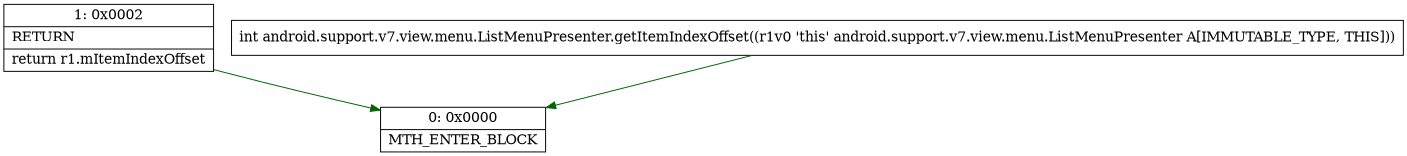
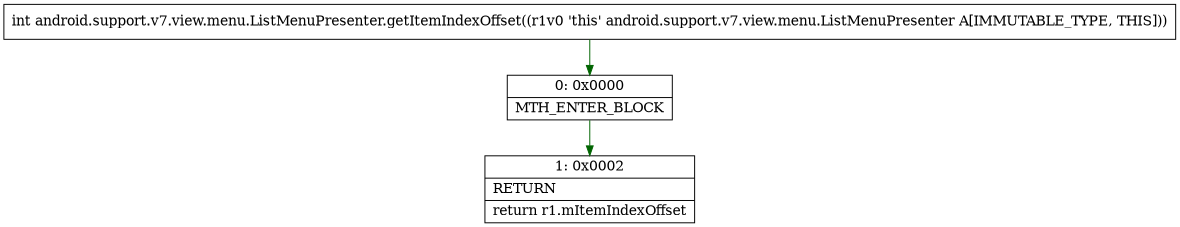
edge "1: 0x0002" -> "0: 0x0000": reversed
